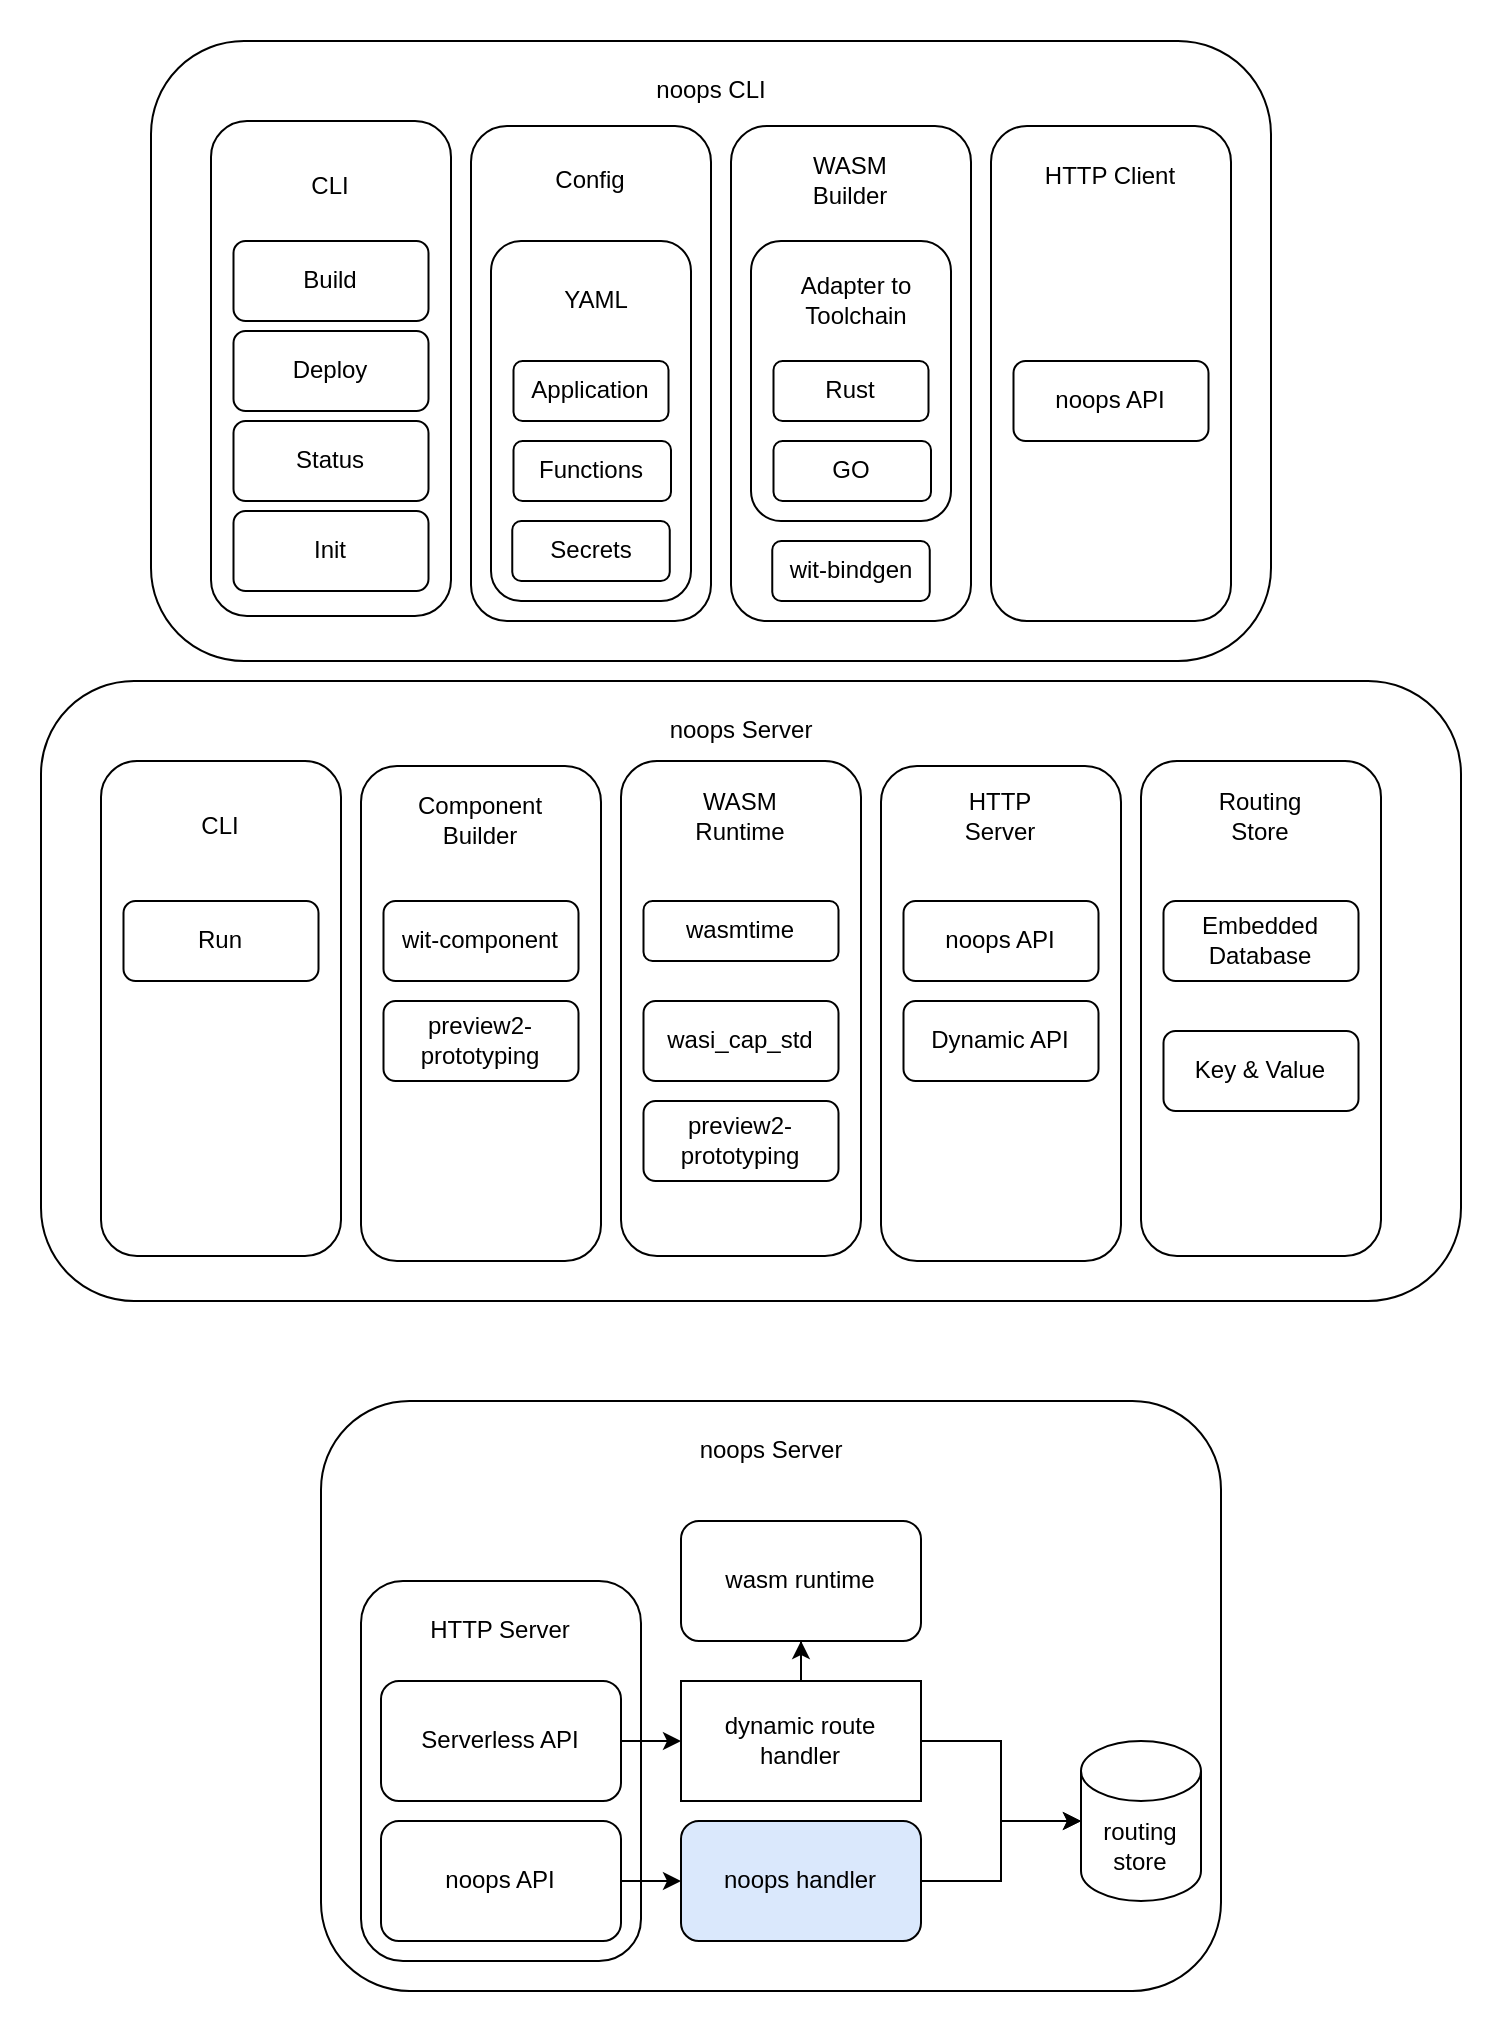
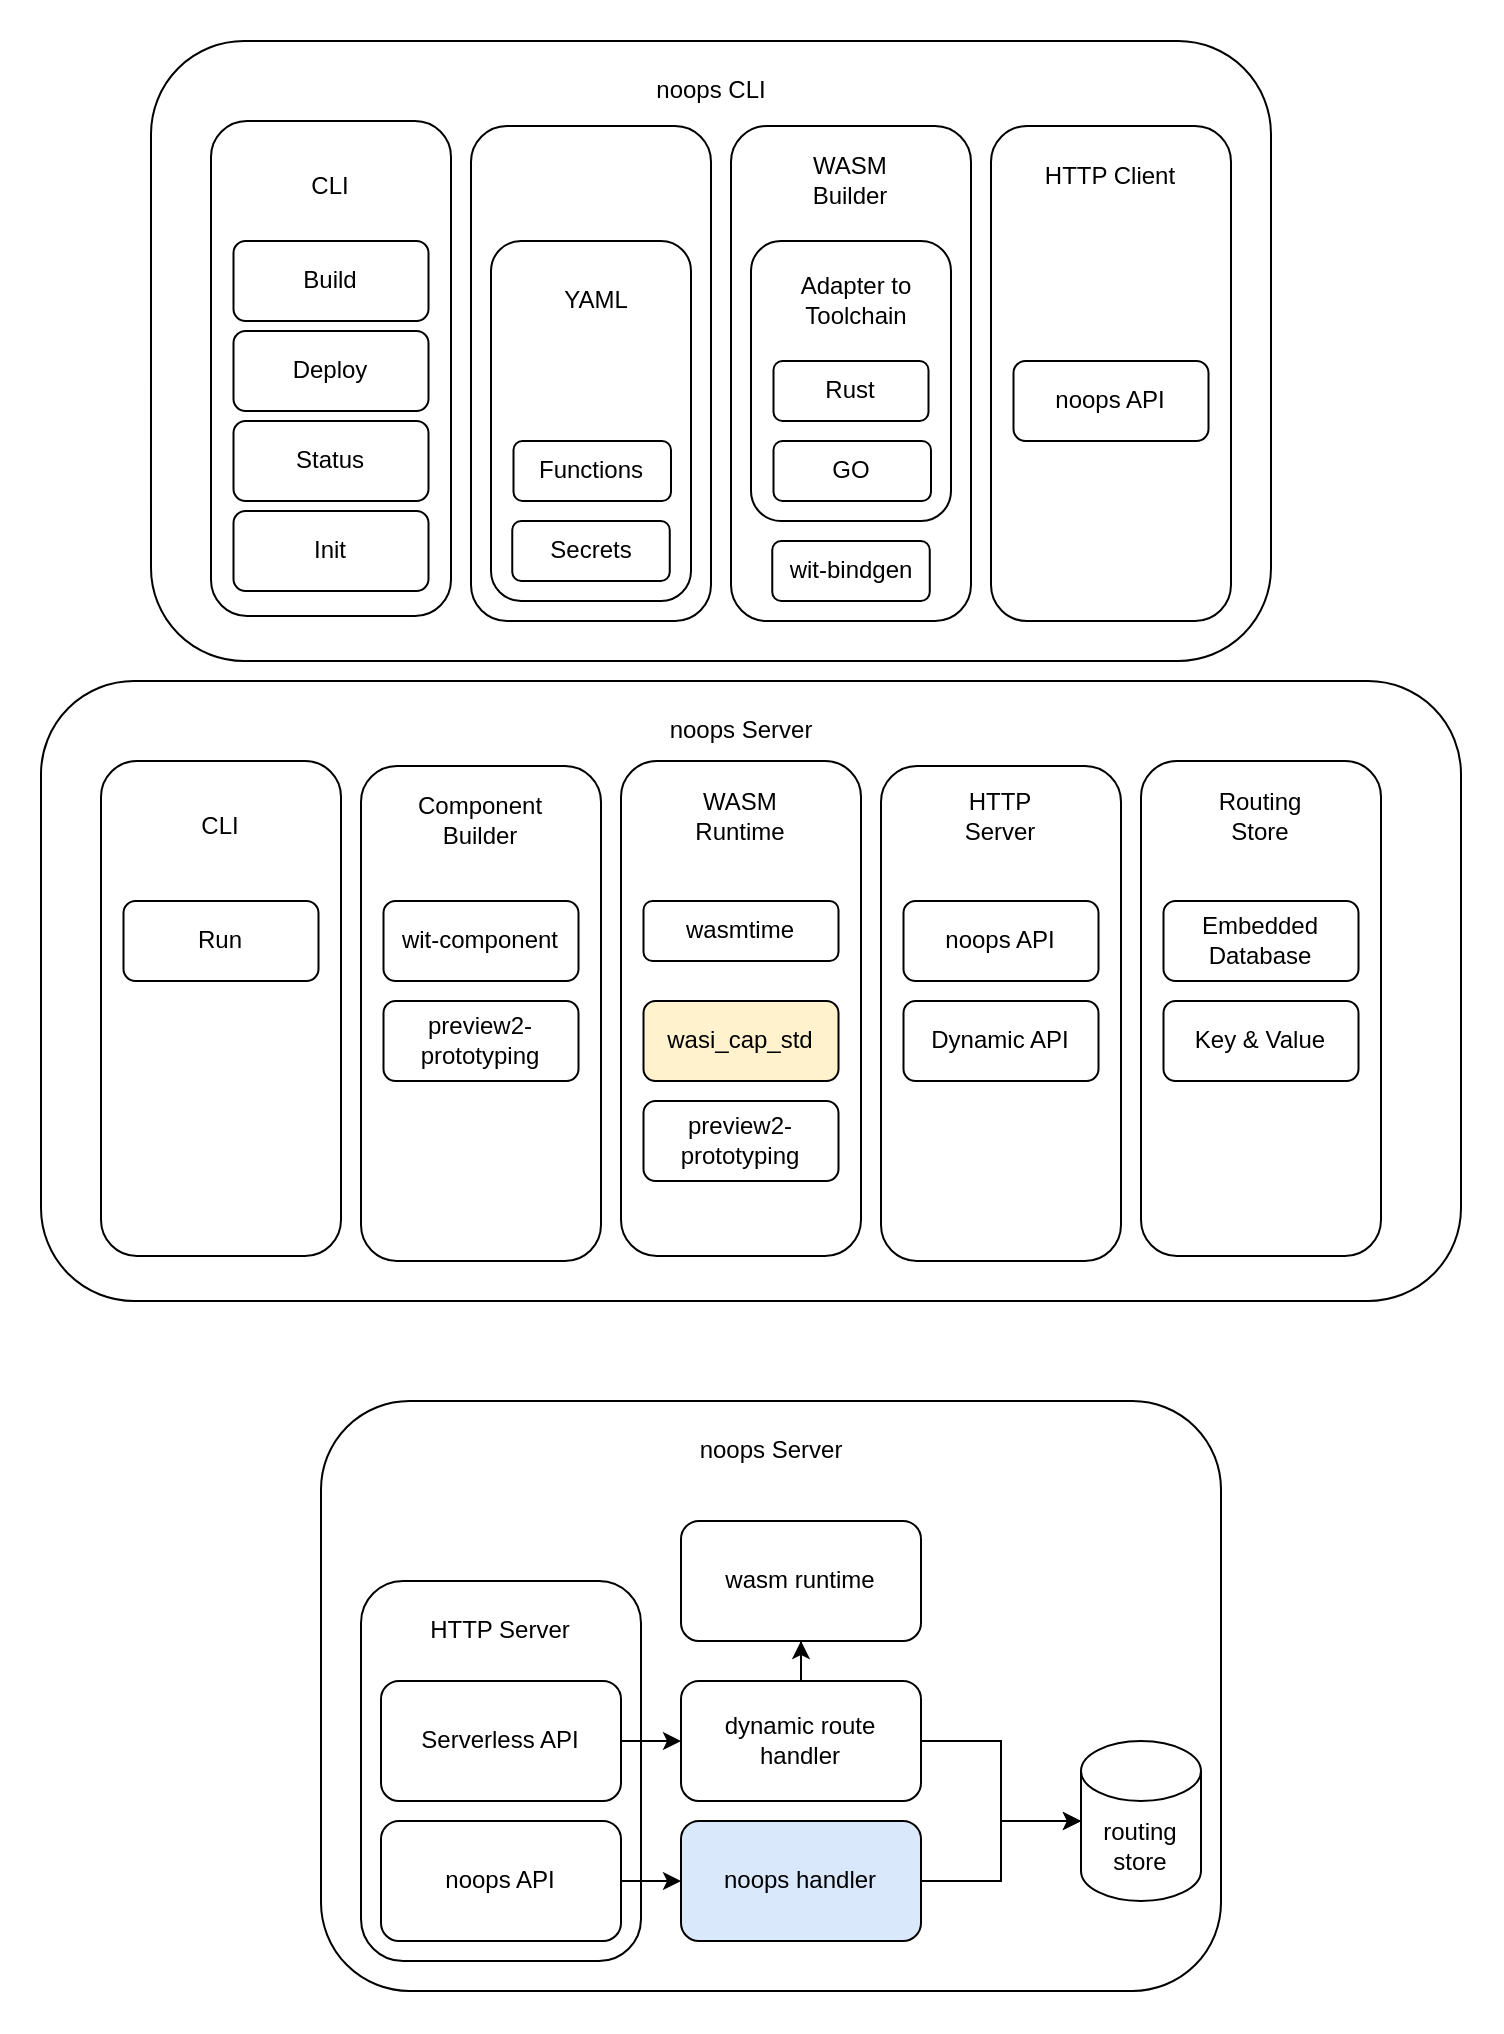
node "Config": removed
node "Application": removed
node "wasi_cap_std": fillcolor #ffffff -> #fff2cc
node "Key & Value": moved (1261, 1071) -> (1261, 1041)
node "dynamic route handler": shape rectangle -> rounded rectangle
